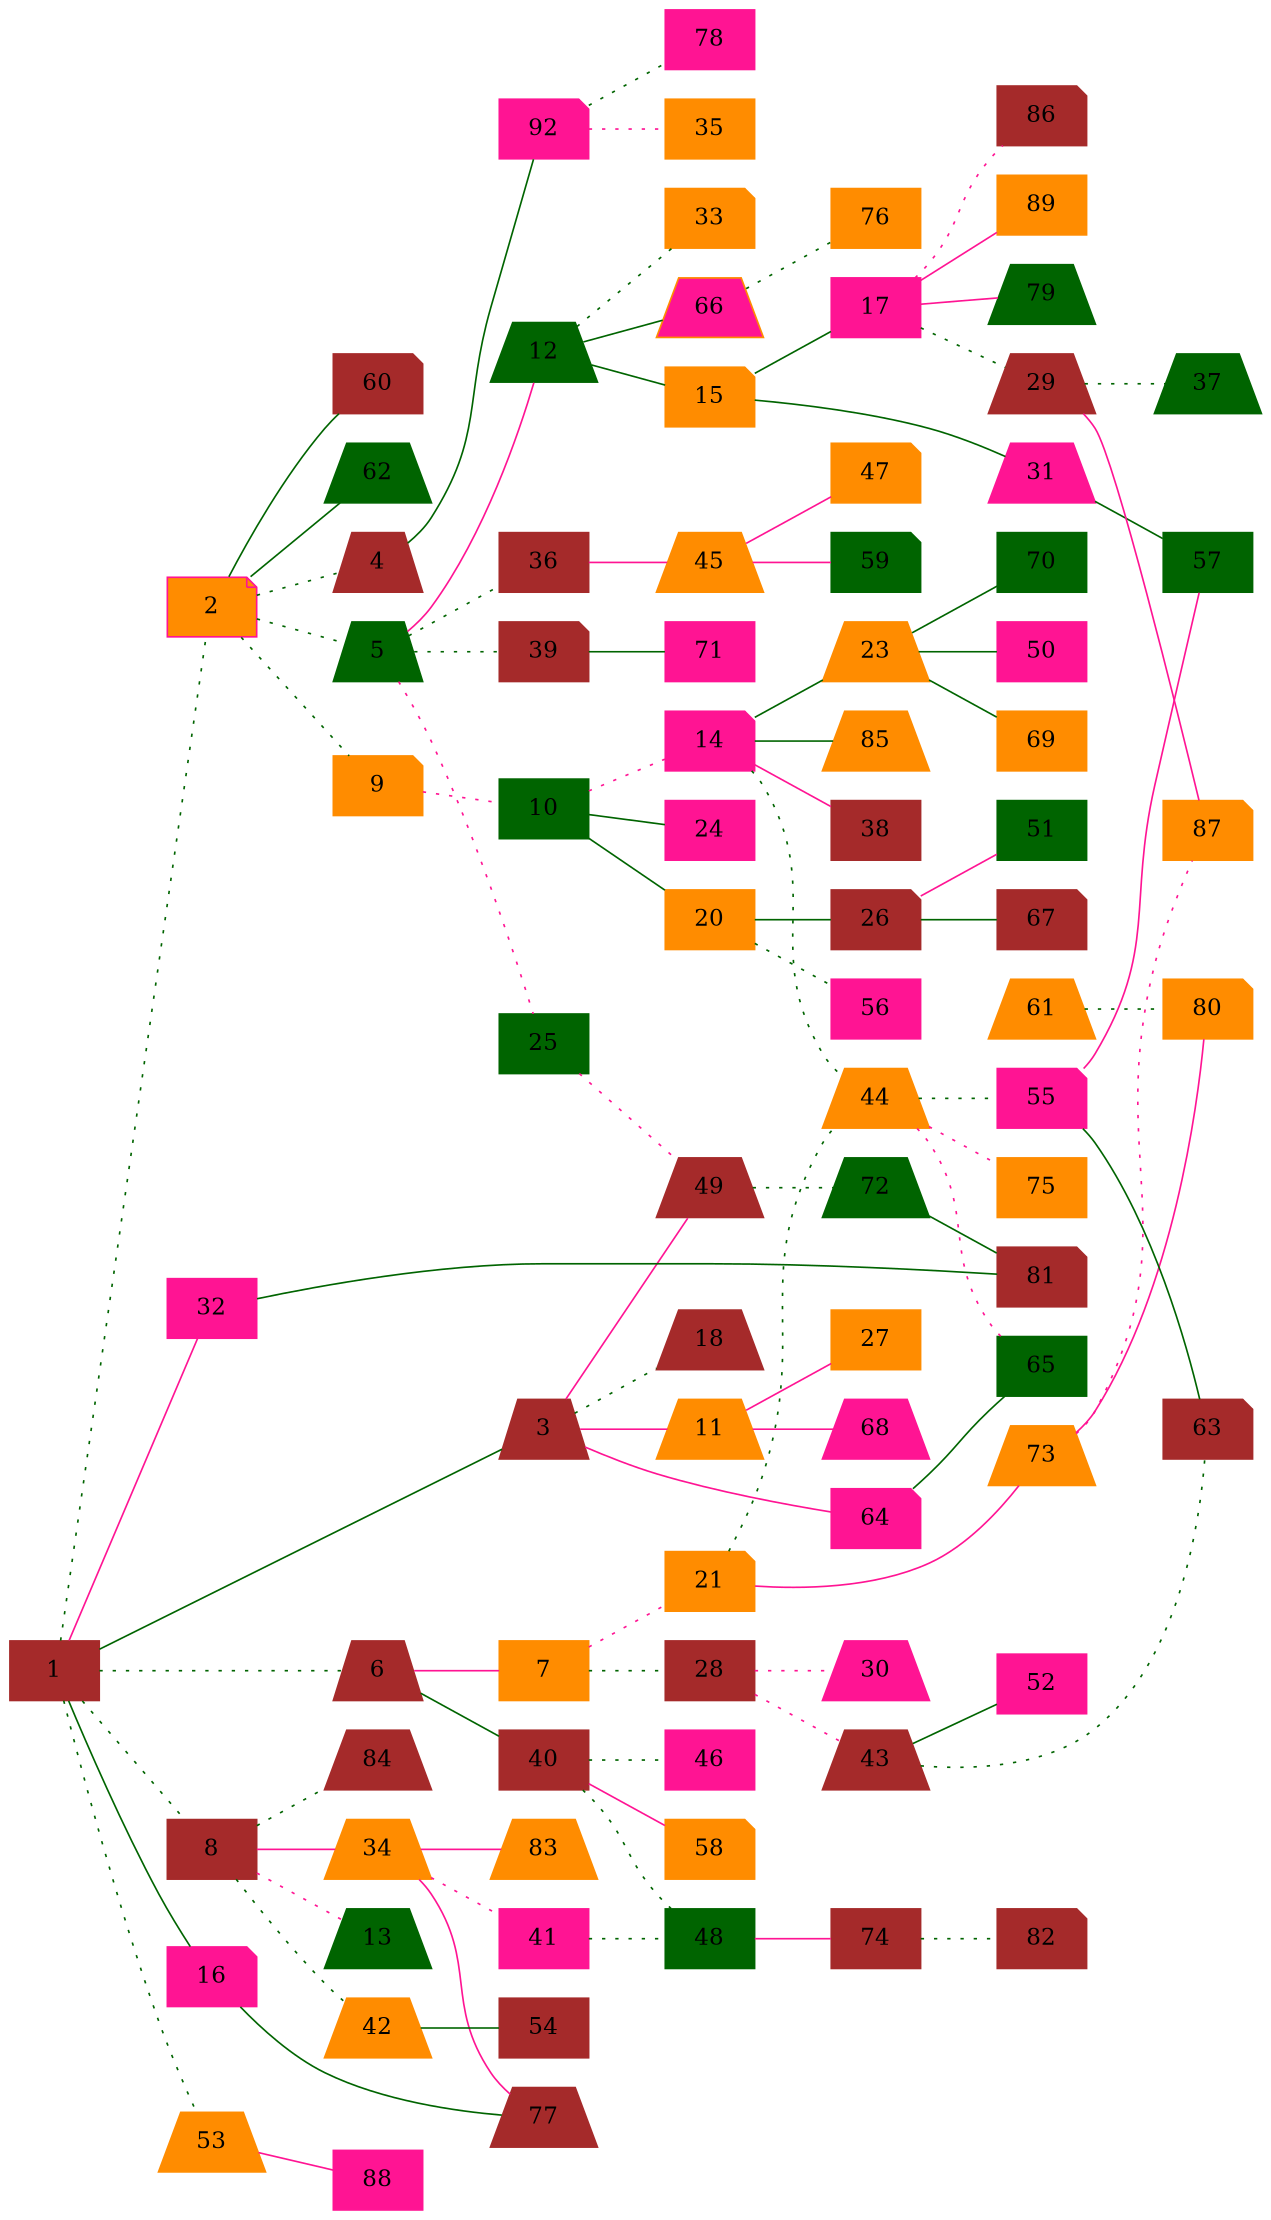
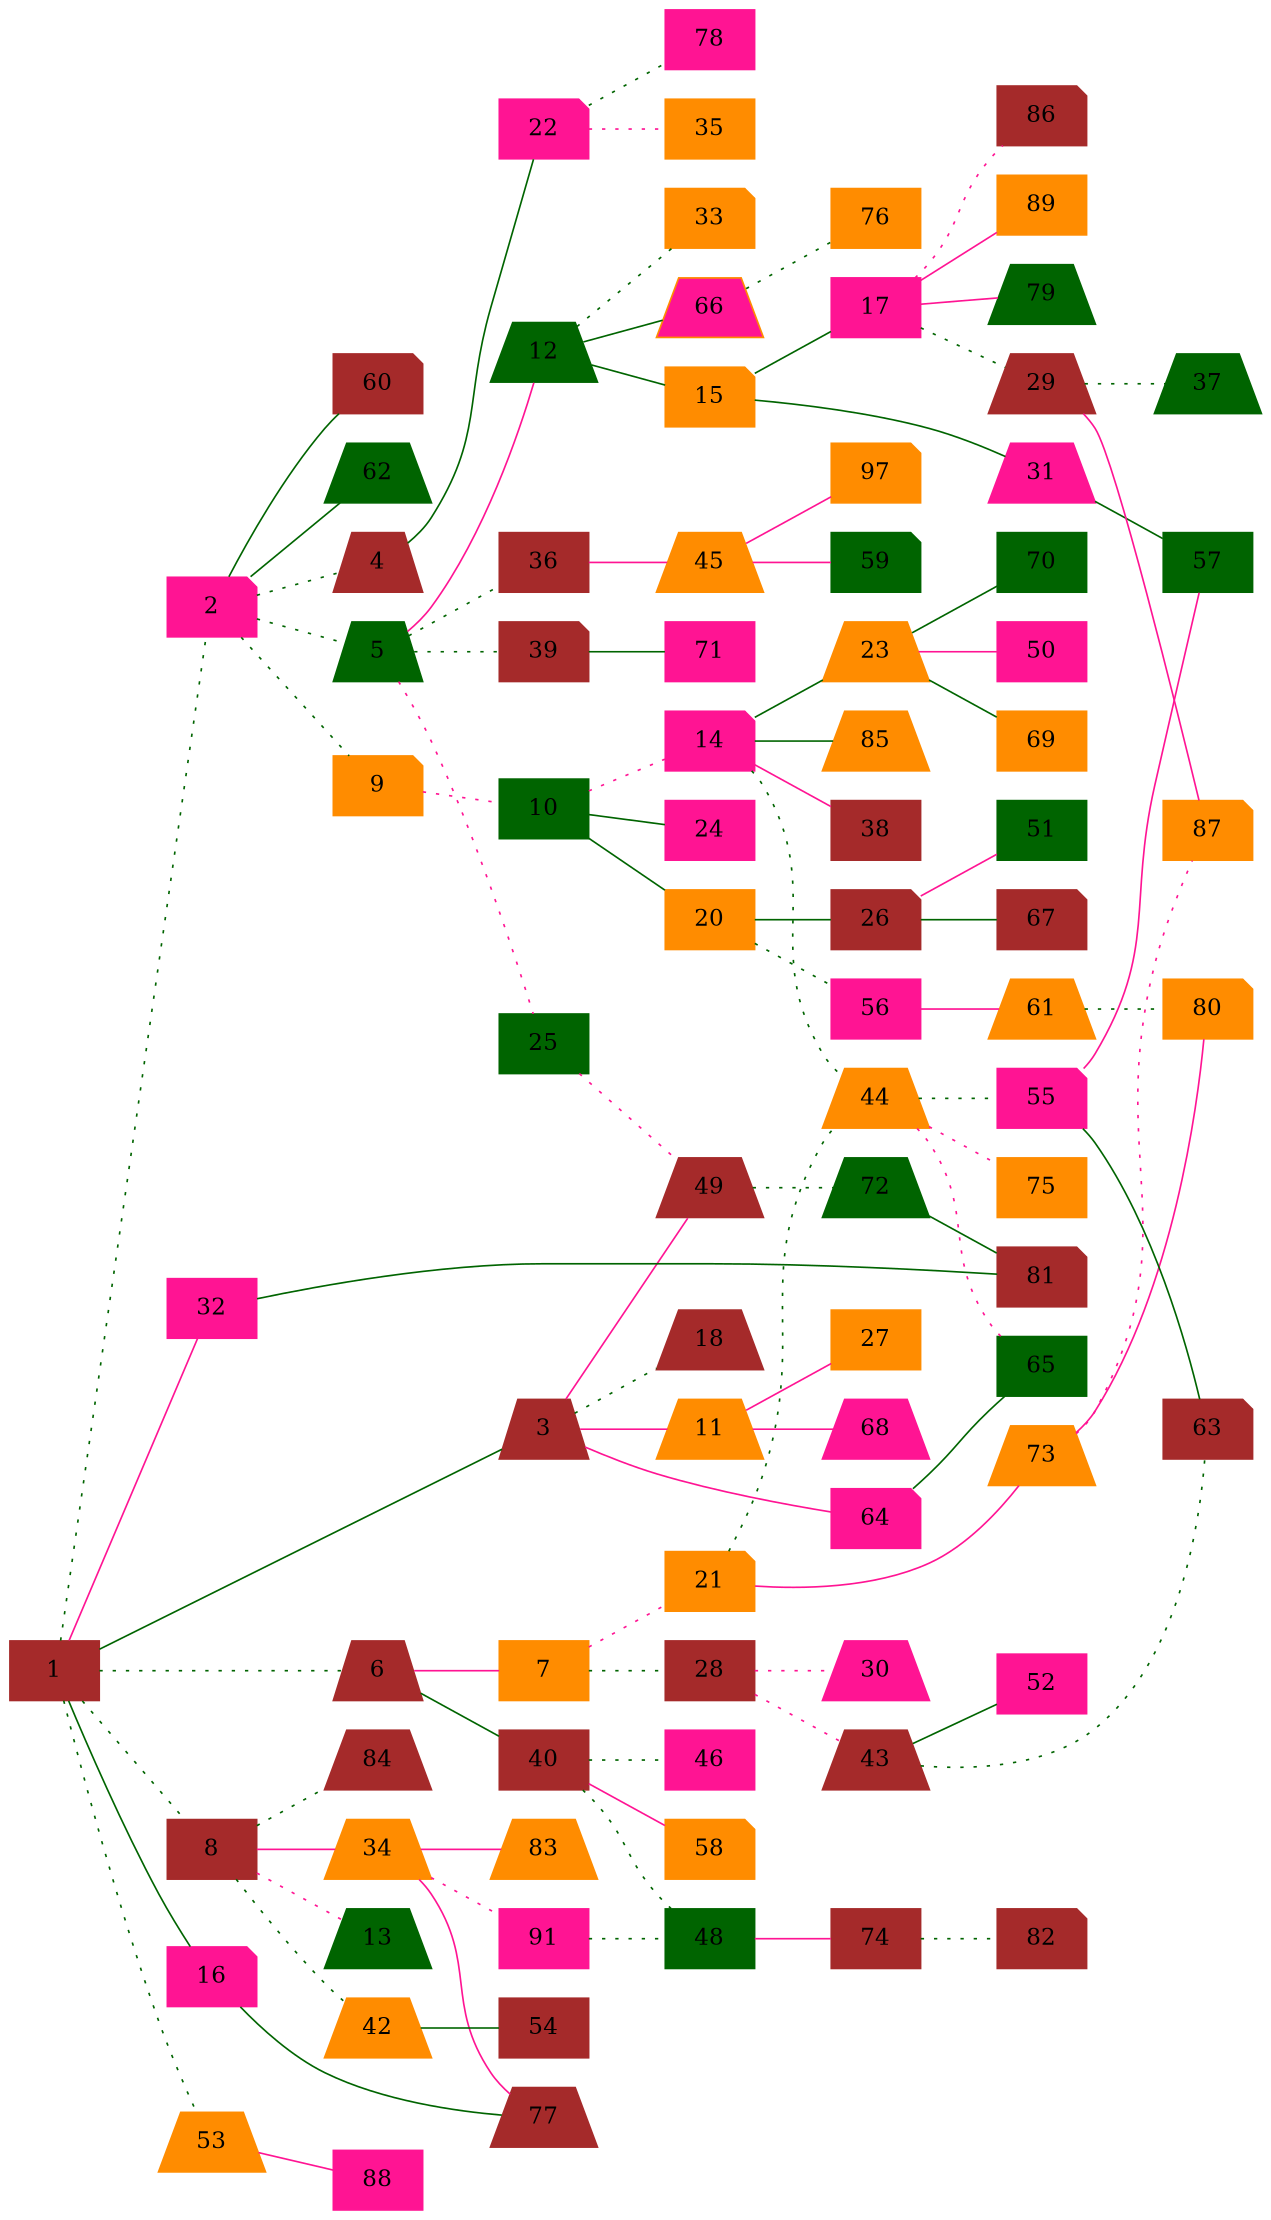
node "92": label "92" -> "22"
node "47": label "47" -> "97"
node "2": fillcolor darkorange -> deeppink
edge "23" -- "50": color darkgreen -> deeppink
edge "56" -- "61": added
node "41": label "41" -> "91"
